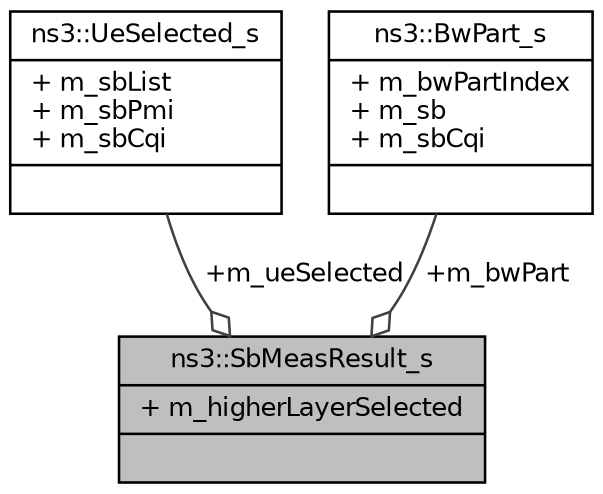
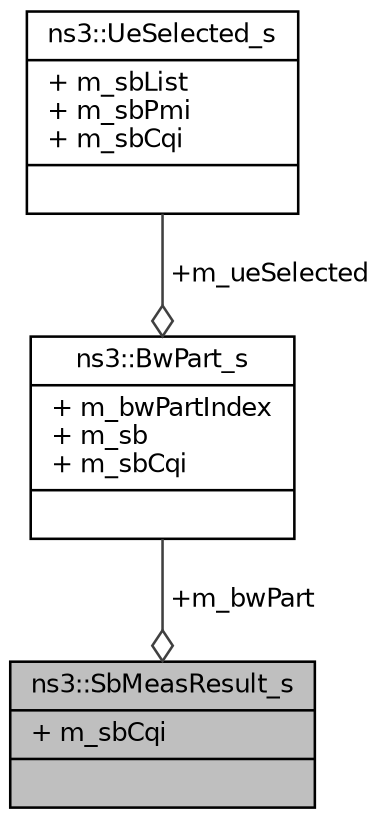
edge "ns3::UeSelected_s" -> "ns3::SbMeasResult_s": now "ns3::UeSelected_s" -> "ns3::BwPart_s"
node "ns3::SbMeasResult_s": text "+ m_higherLayerSelected" -> "+ m_sbCqi"
